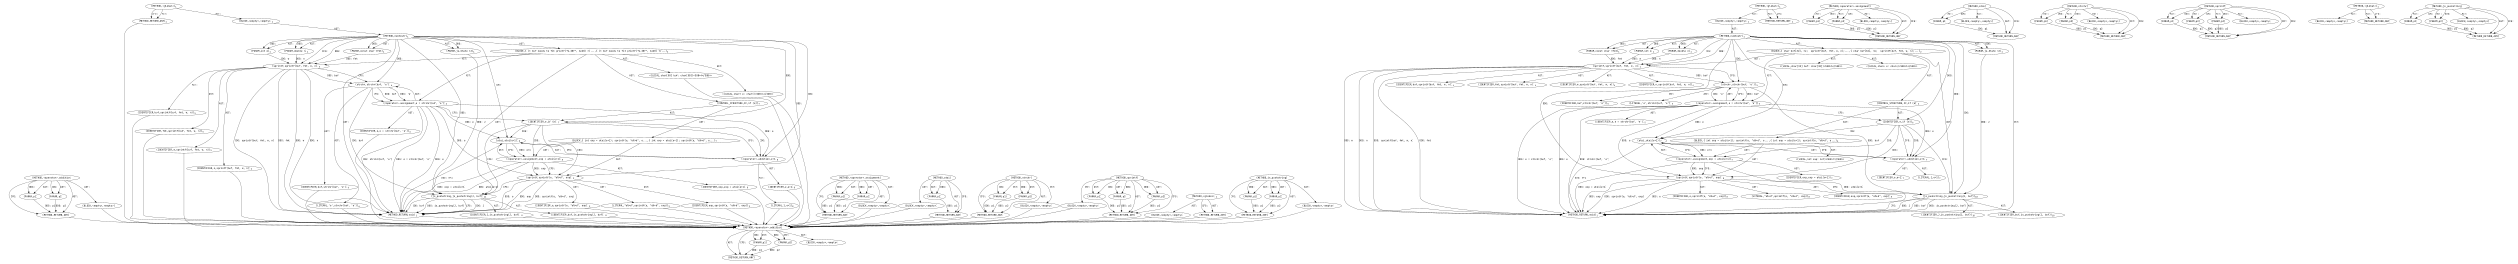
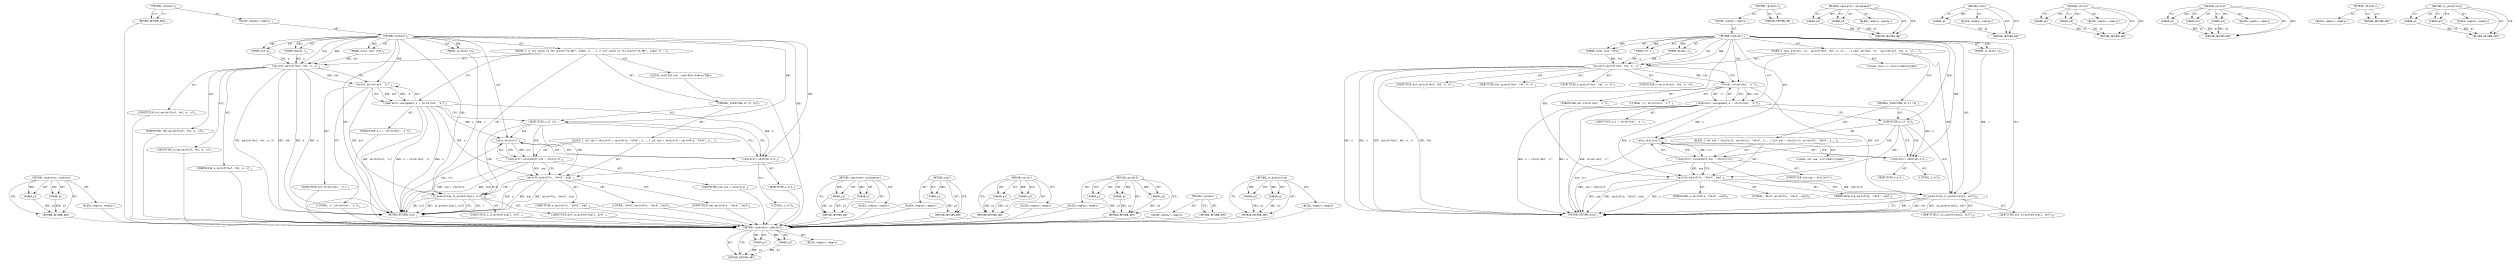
node "<(LOCAL,char[32] buf: char[32])<SUB>3</SUB>>": removed
node "<(LOCAL,char* e: char*)<SUB>4</SUB>>": removed
